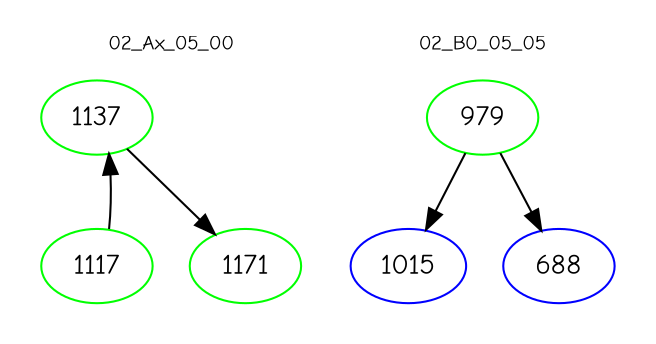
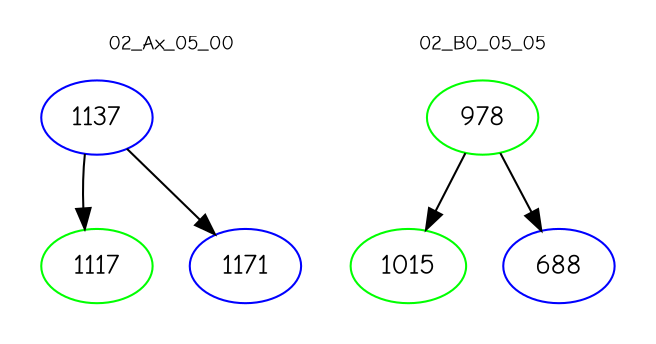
node "1137": color green -> blue
node "979": label "979" -> "978"
edge "1117" -> "1137": reversed
node "1171": color green -> blue
node "1015": color blue -> green
